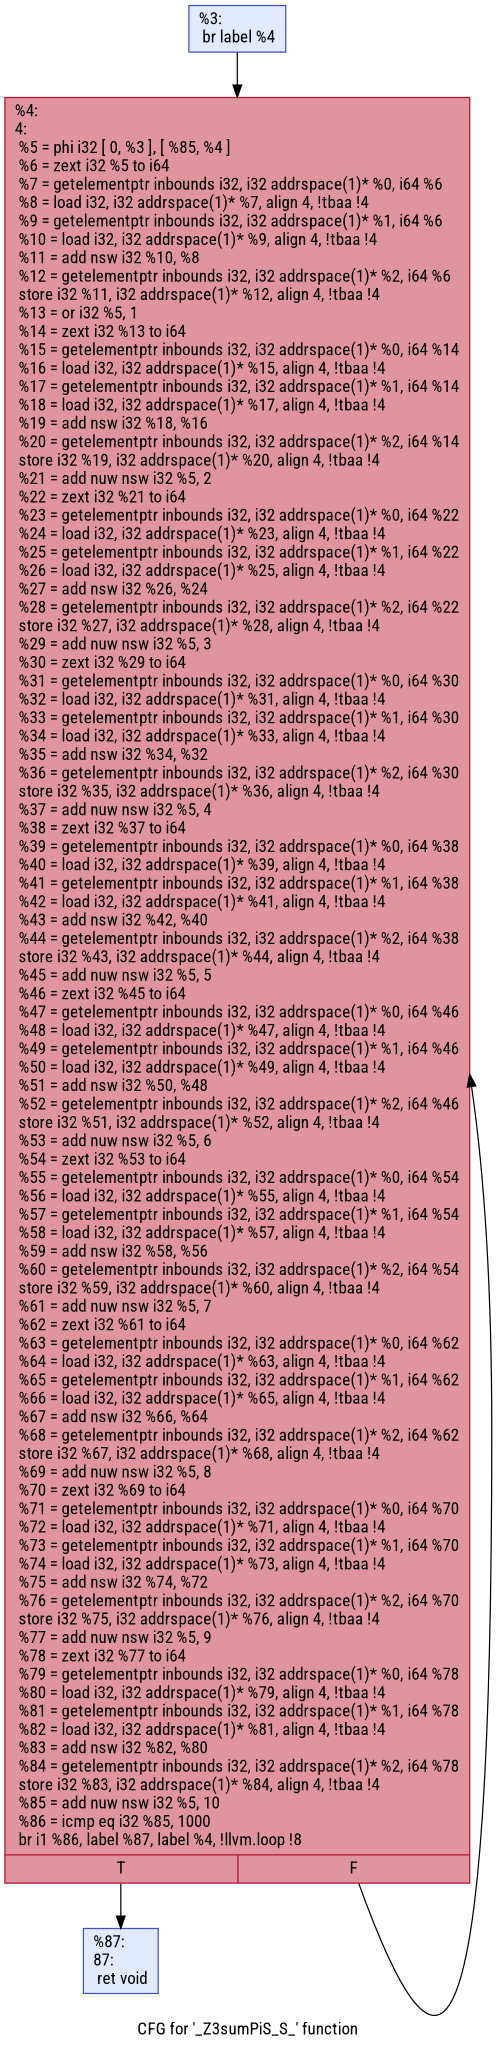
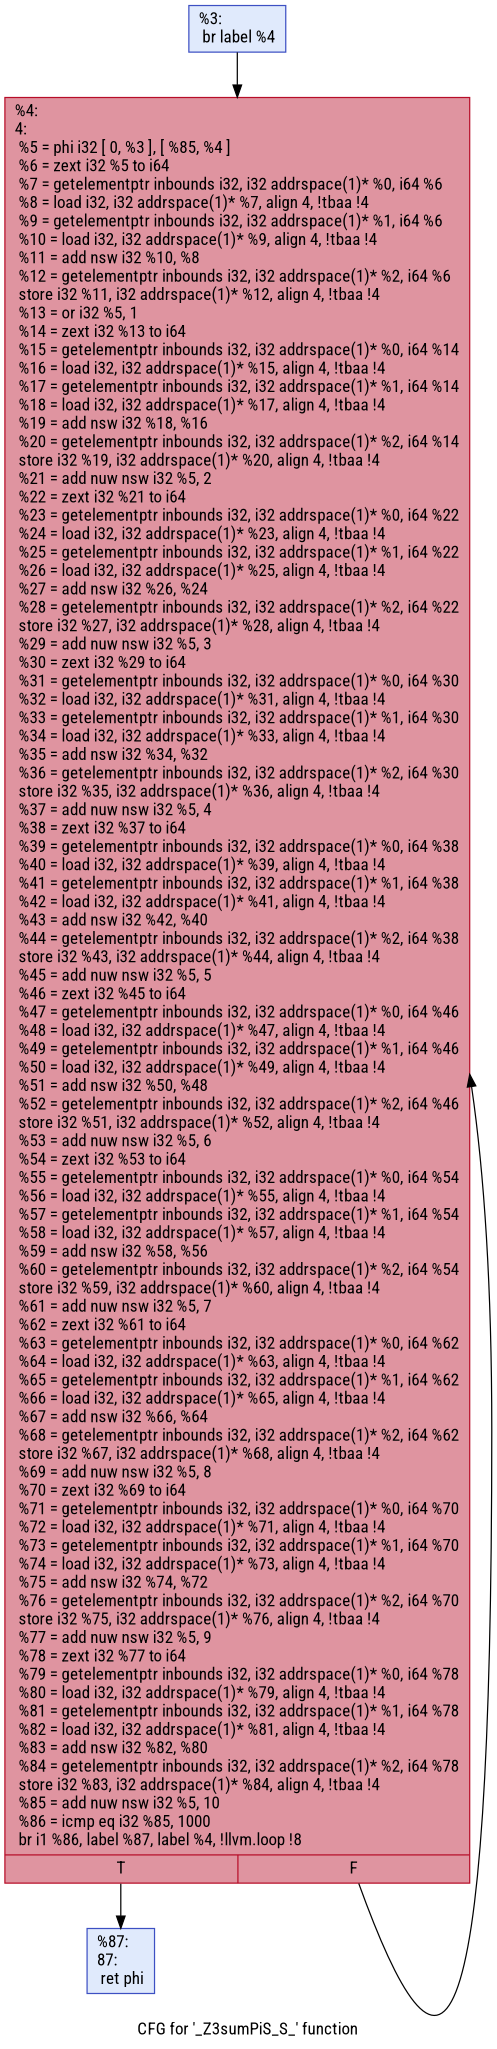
node "%87:": text "ret void" -> "ret phi"
